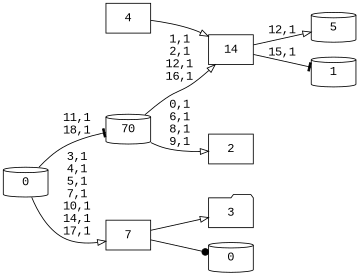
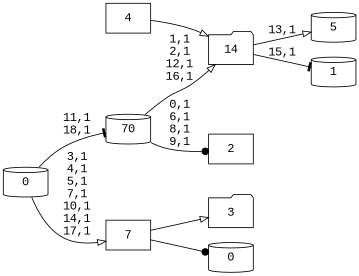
edge "14" -> "5": label "12,1" -> "13,1"
node "14": shape box -> folder
edge "70" -> "2": arrowhead onormal -> dot
